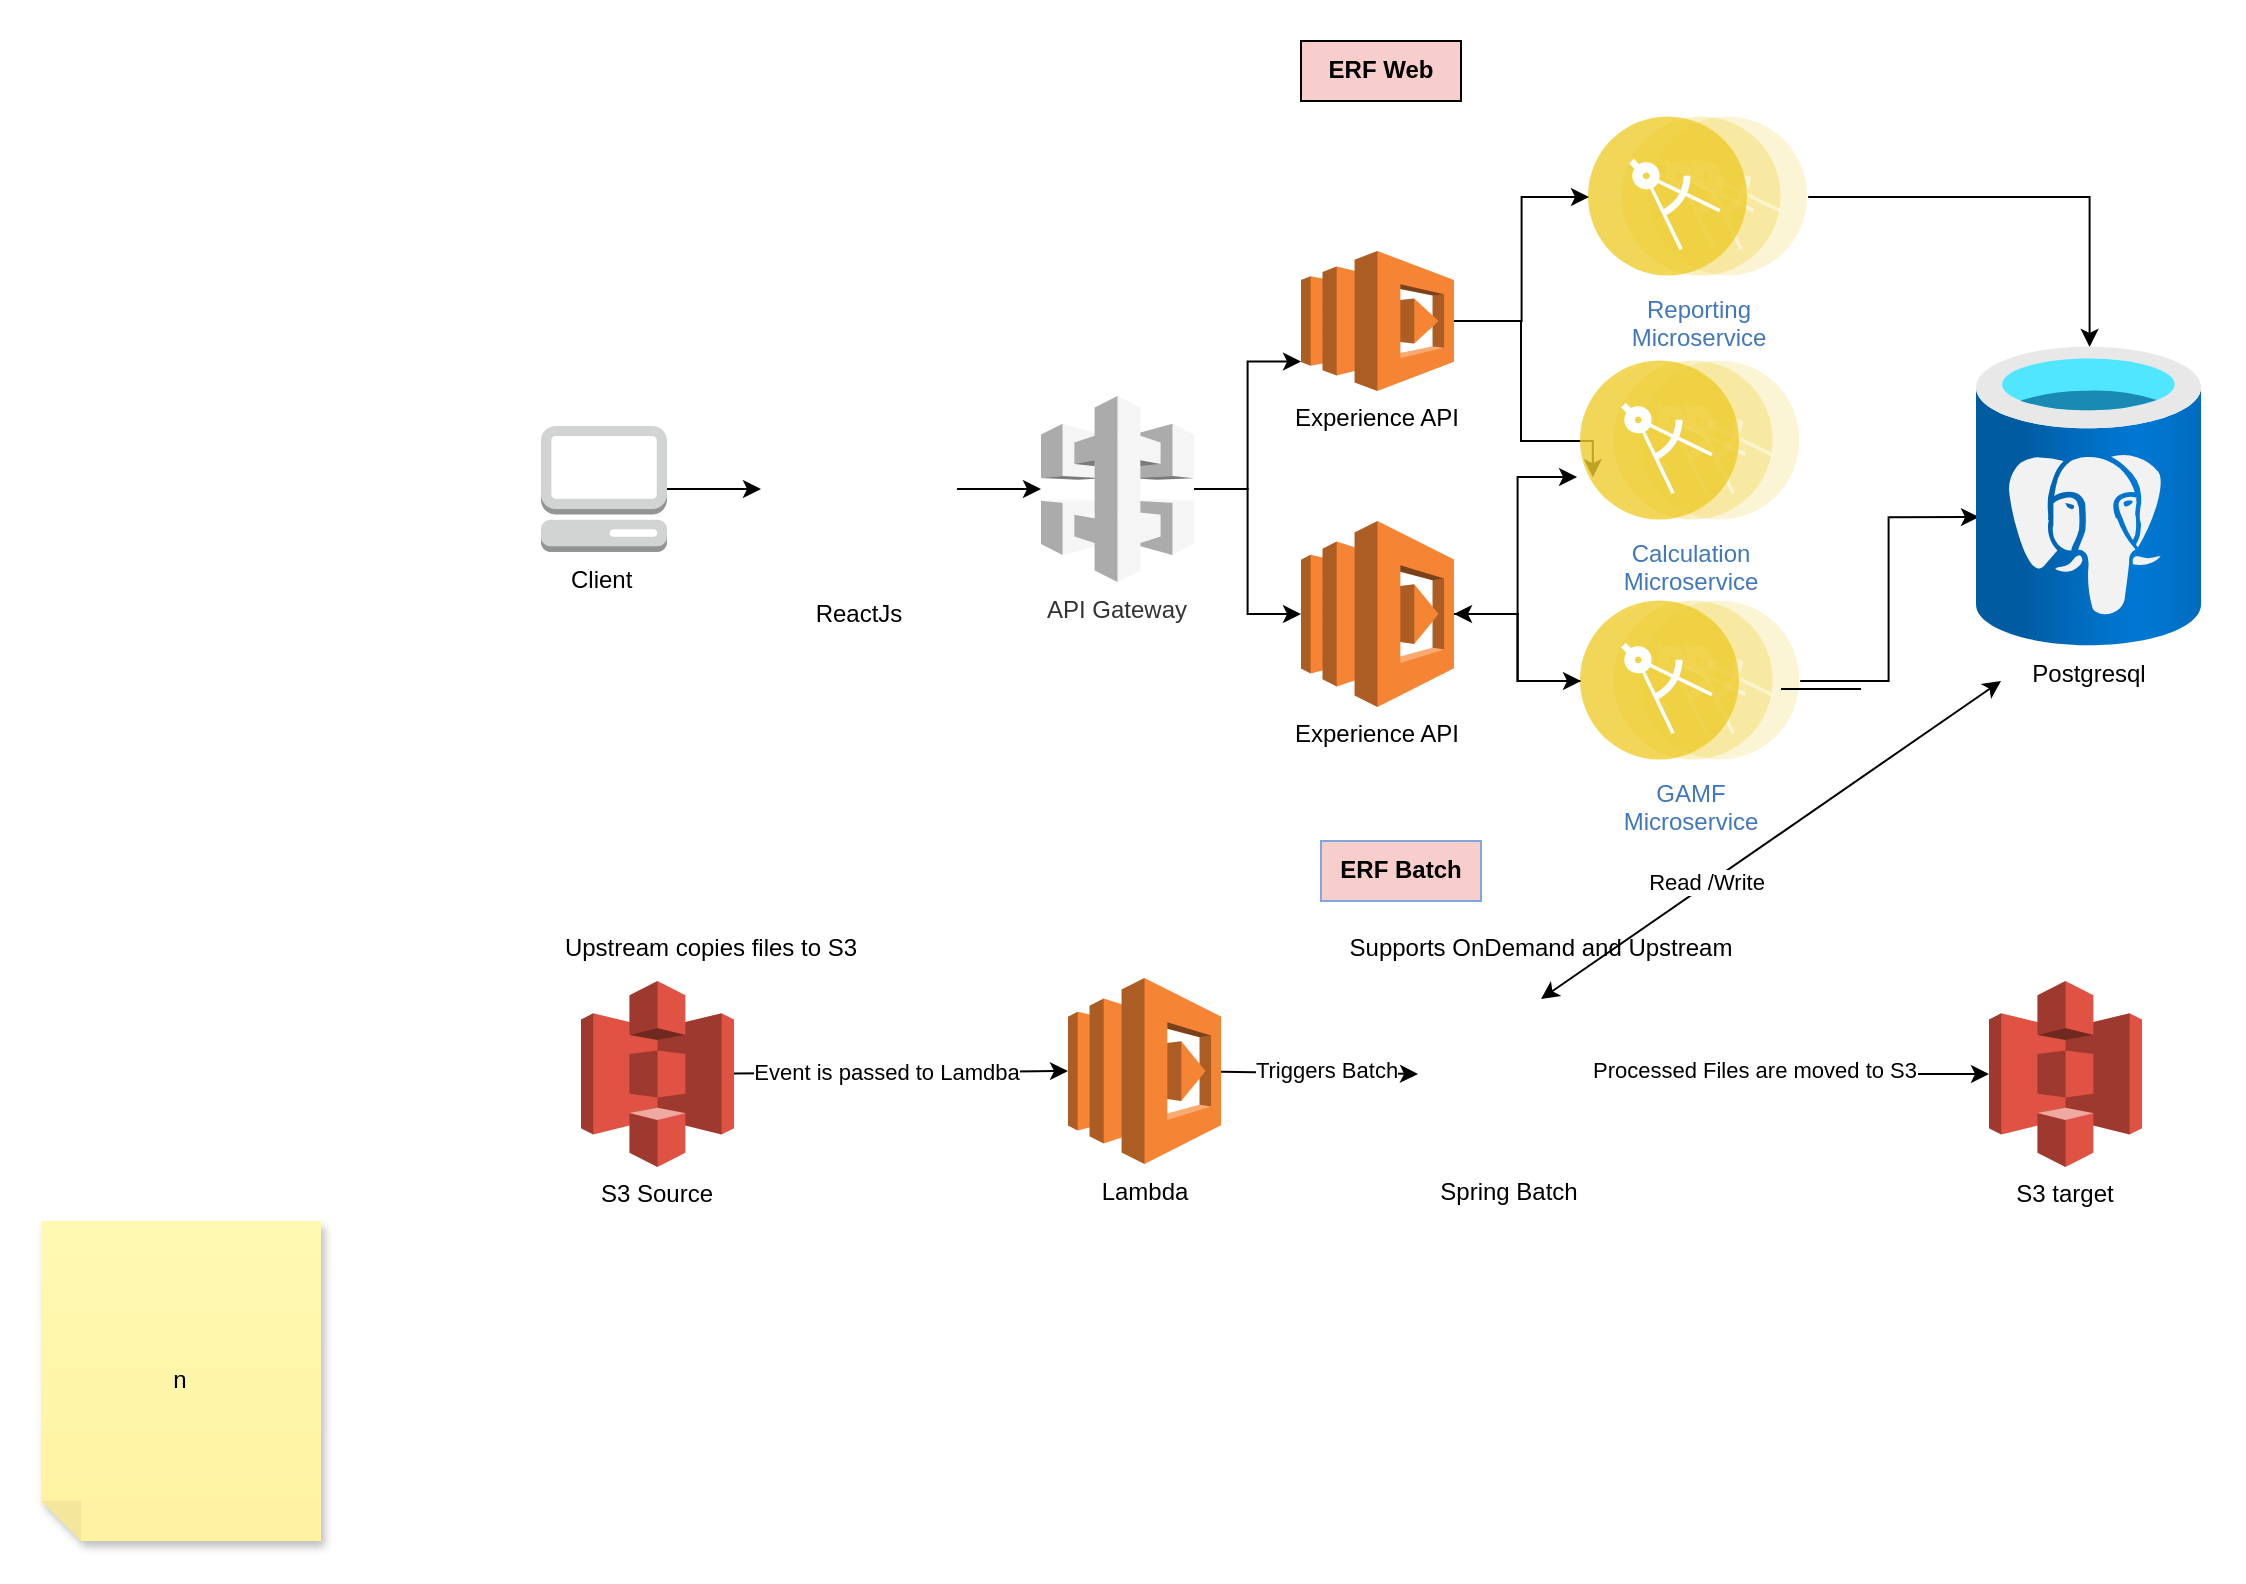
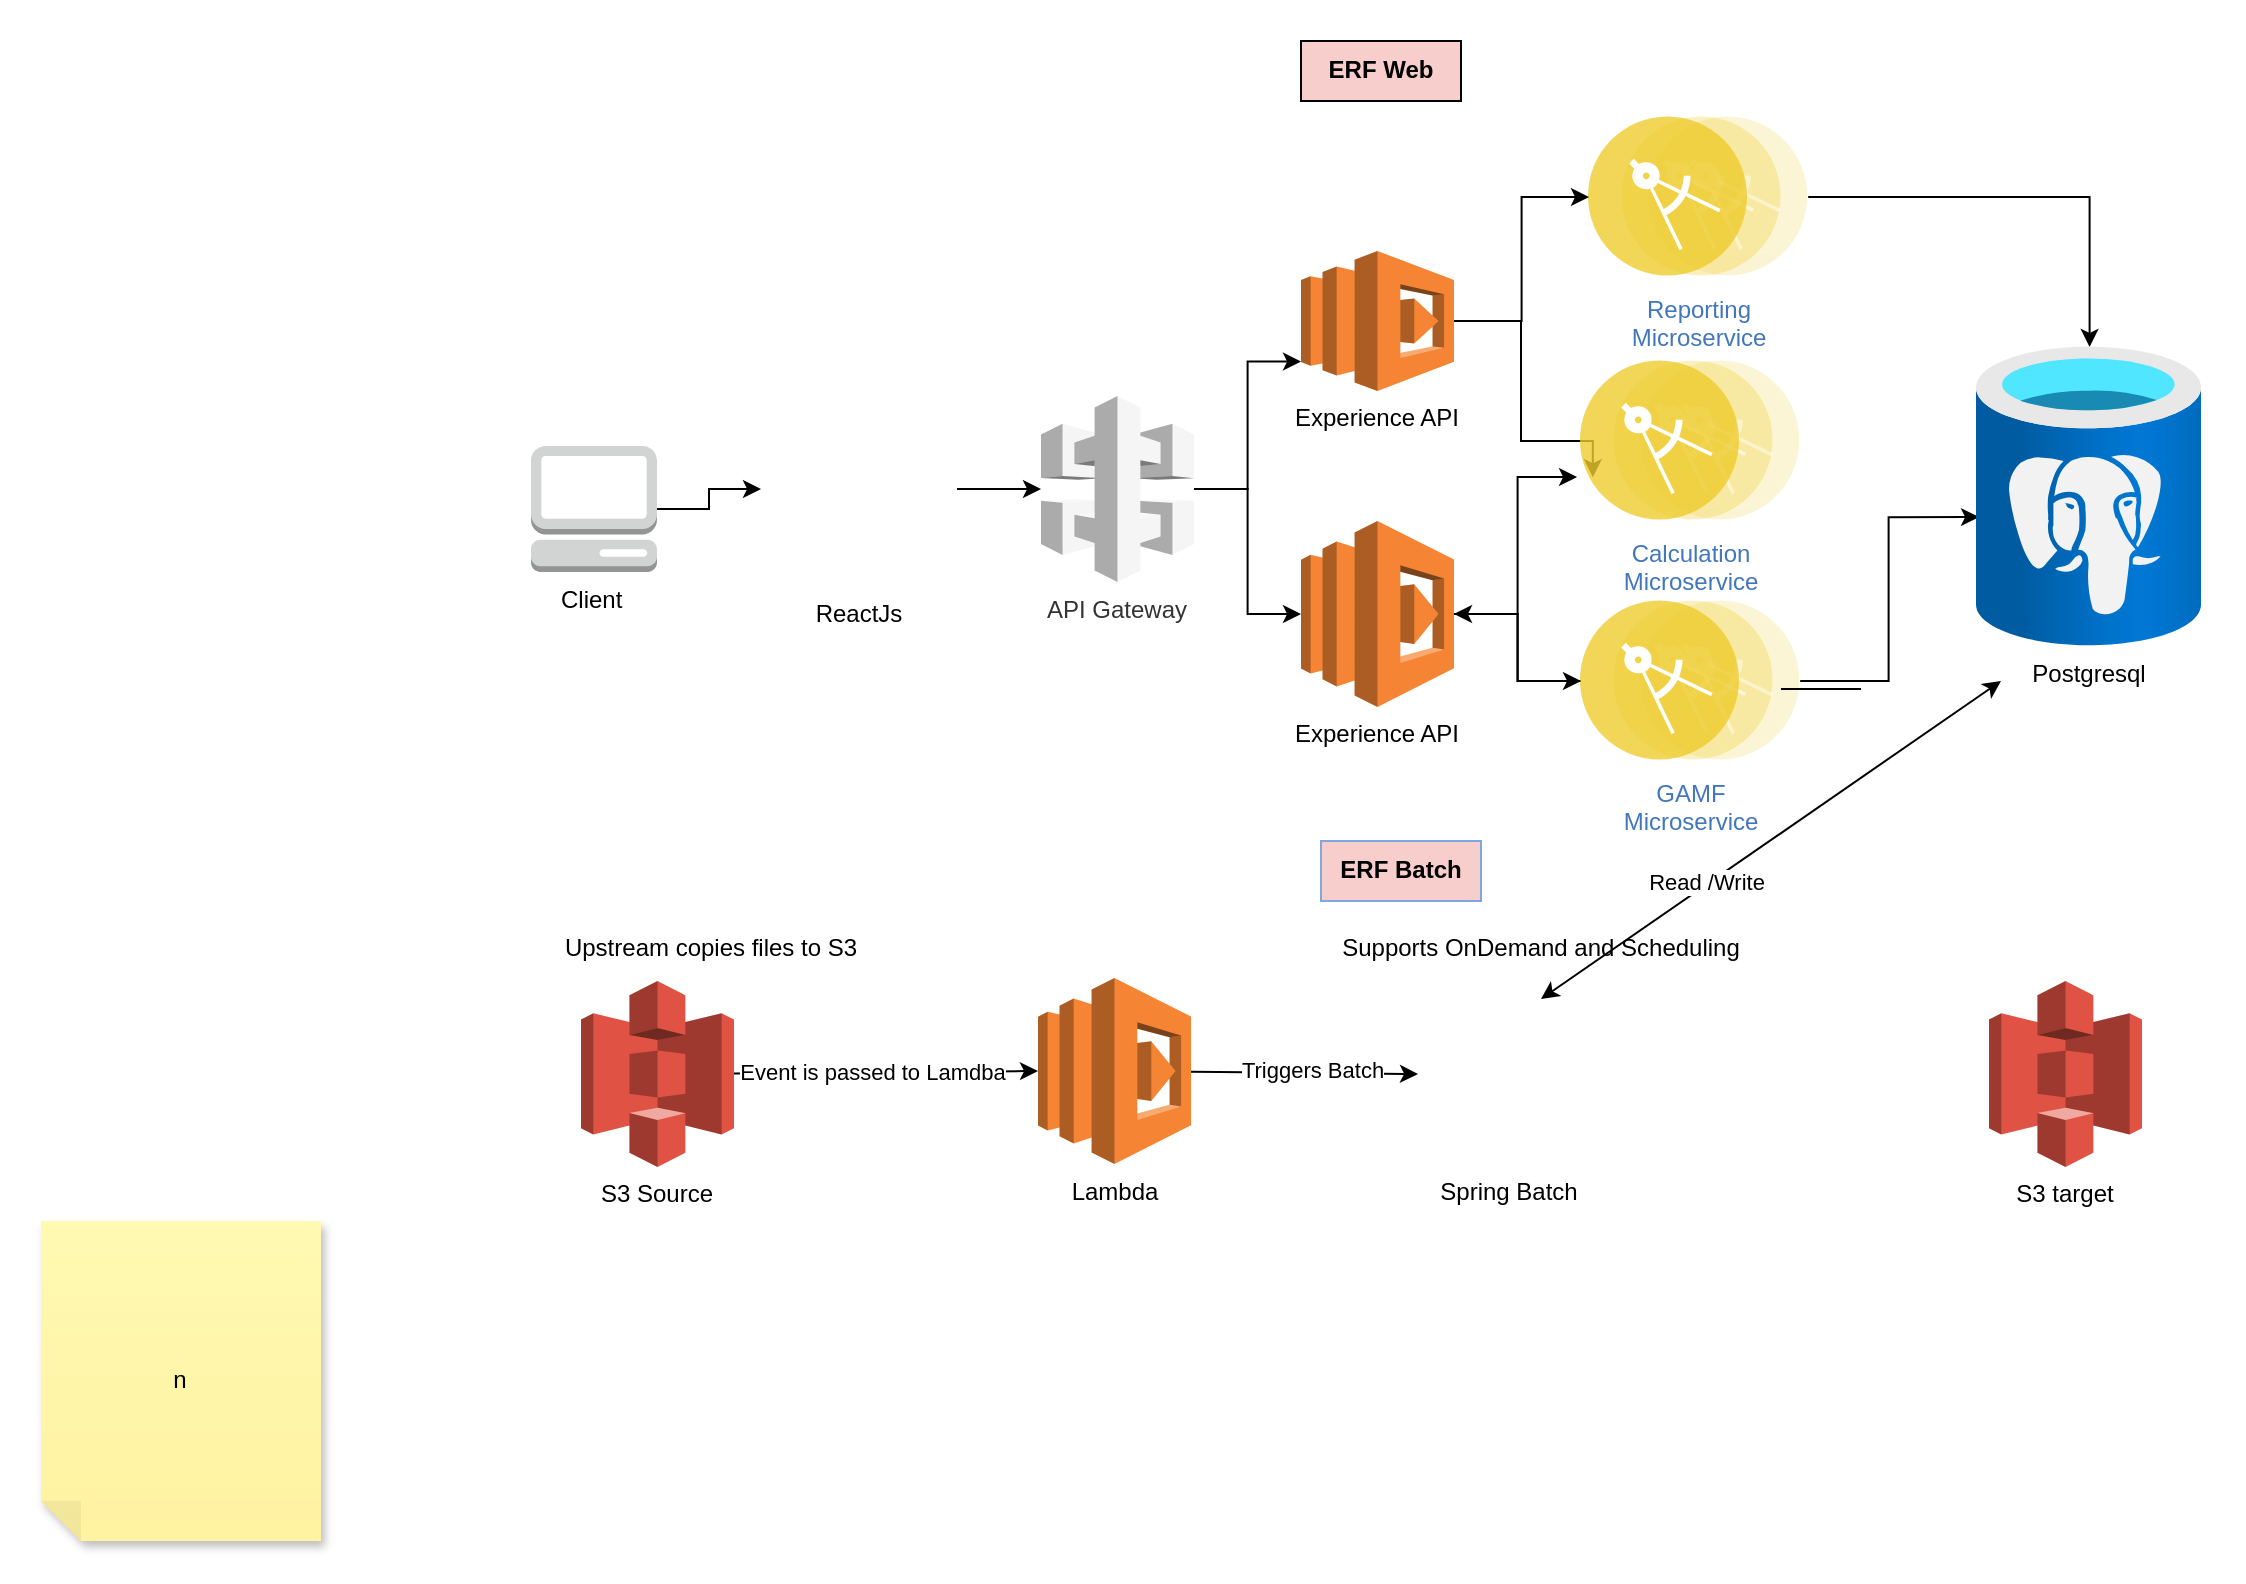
node "Client": moved (604, 489) -> (594, 509)
node "Supports OnDemand and Upstream": label "Supports OnDemand and Upstream" -> "Supports OnDemand and Scheduling"
node "Lambda": moved (1145, 1071) -> (1115, 1071)
edge "Spring Batch" -> "S3 target": removed, label "Processed Files are moved to S3"
